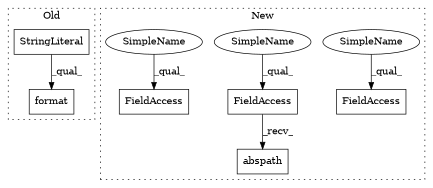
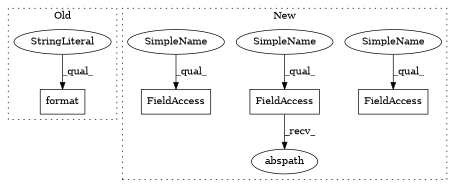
node "StringLiteral": shape box -> ellipse
node "abspath": shape box -> ellipse
